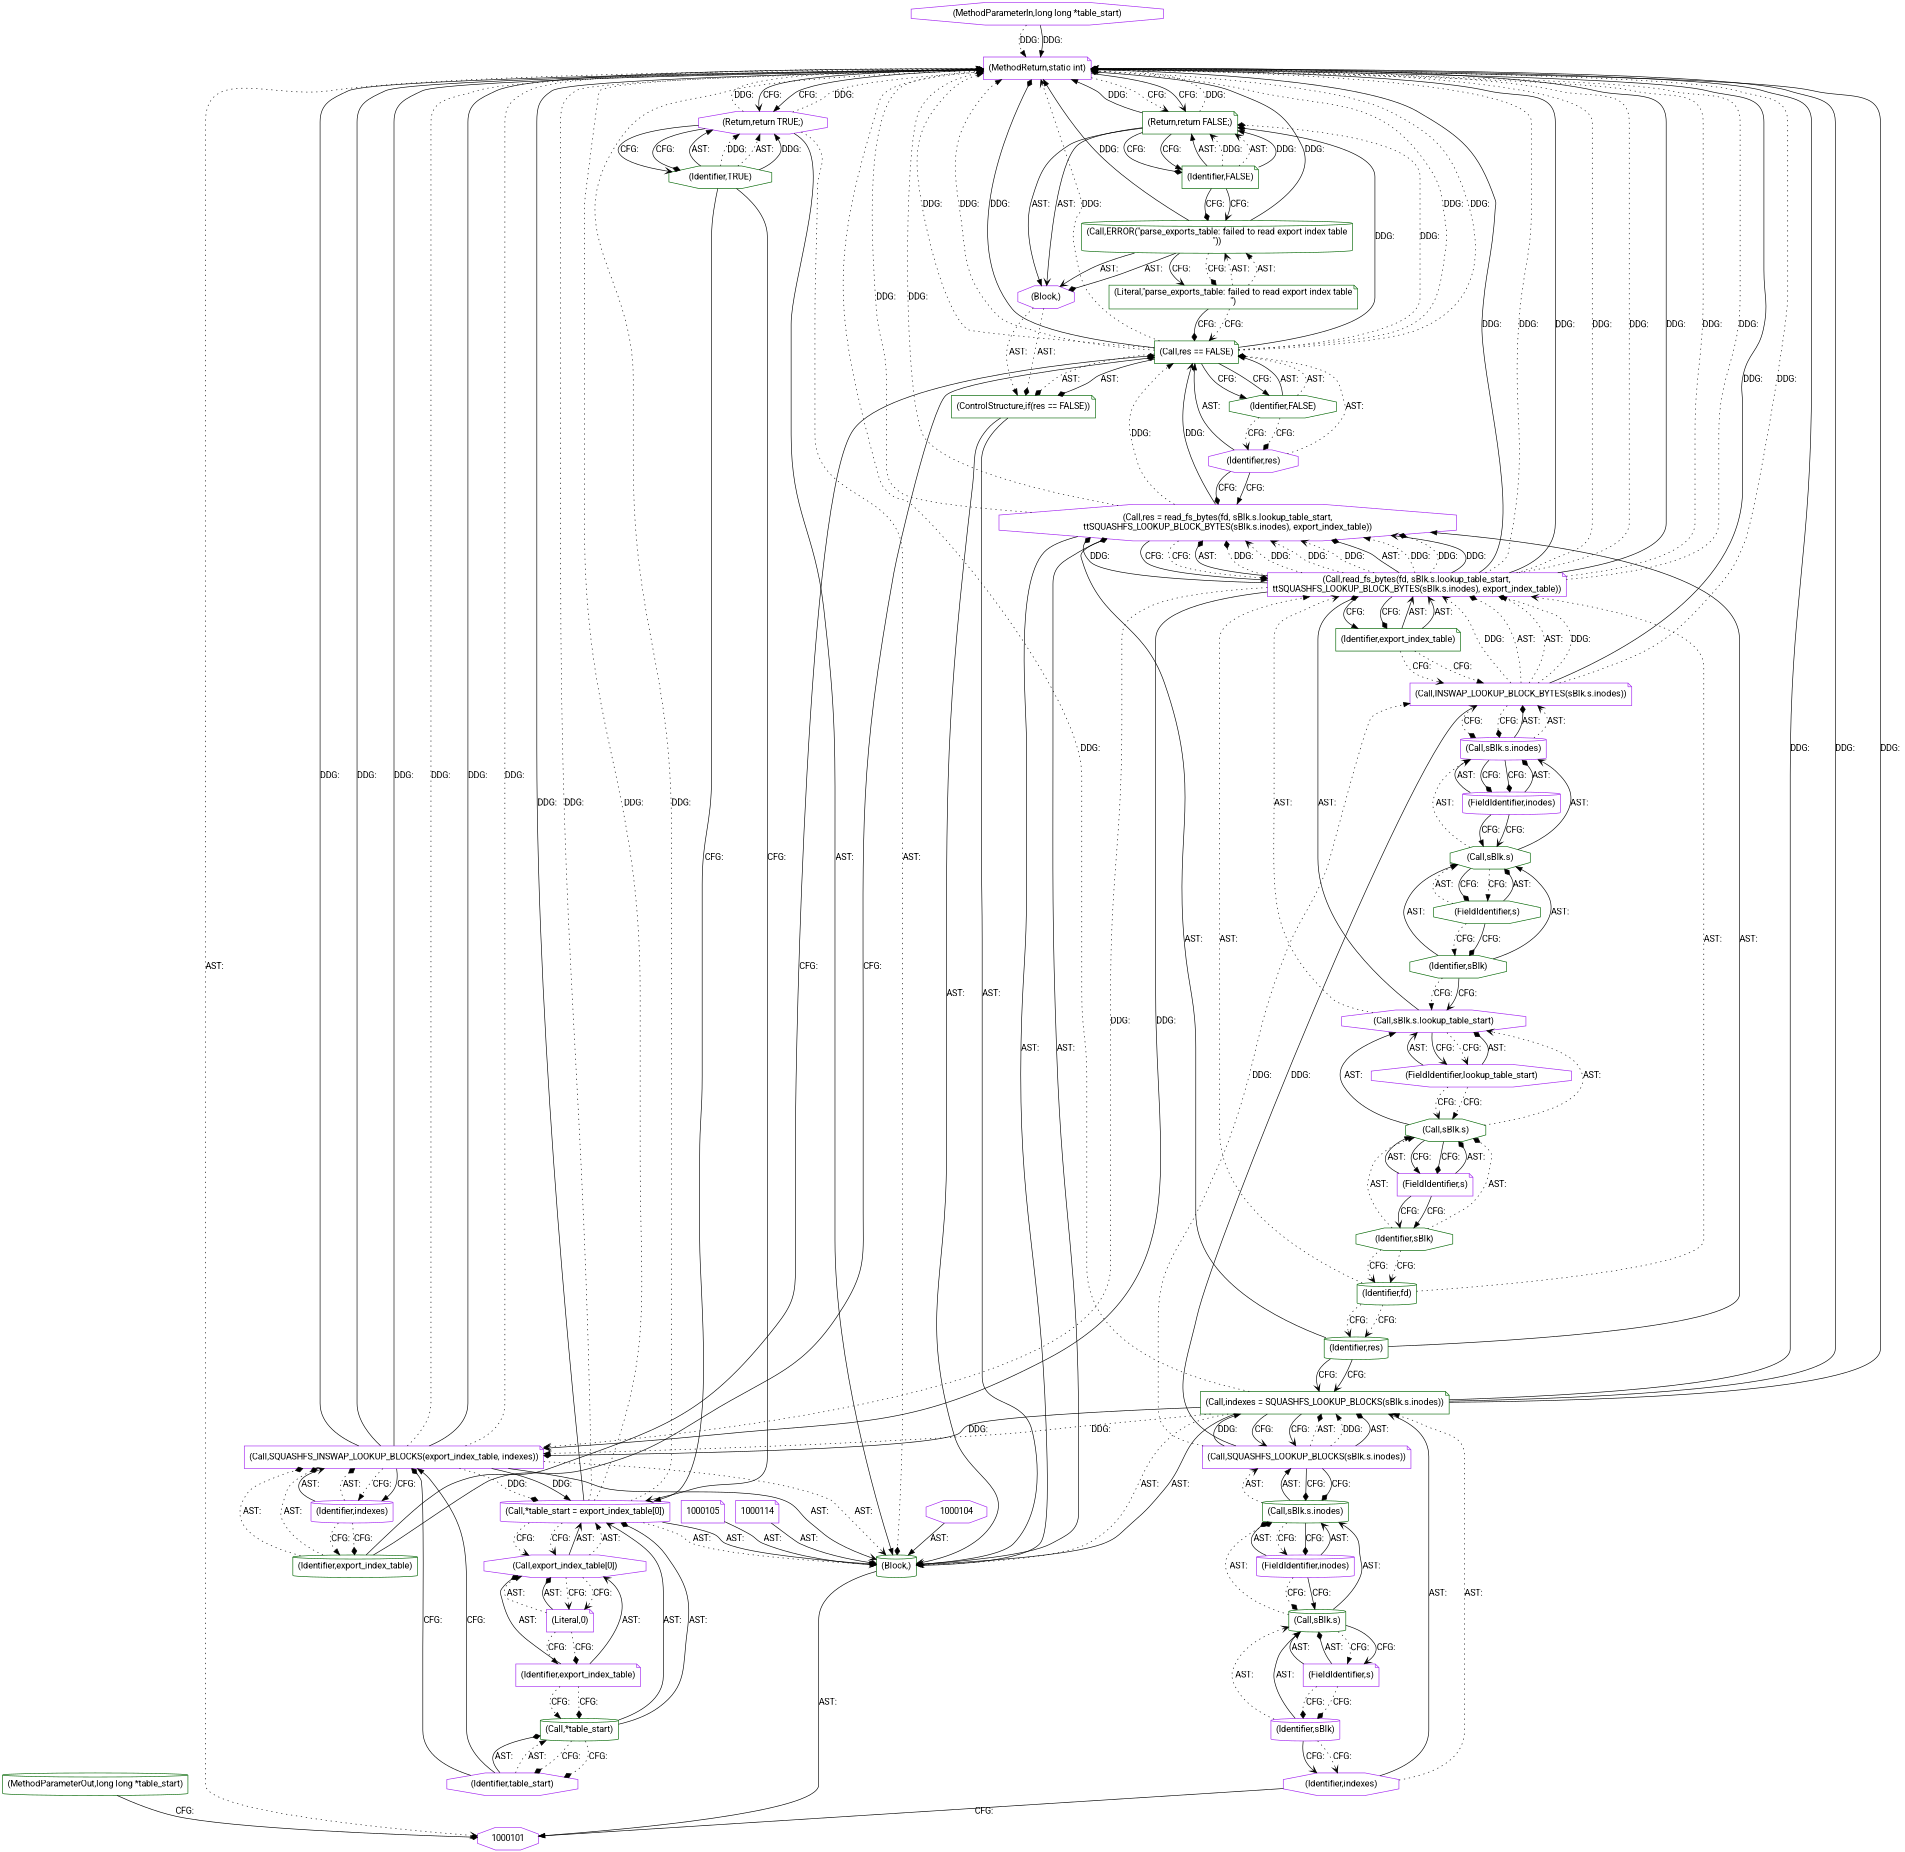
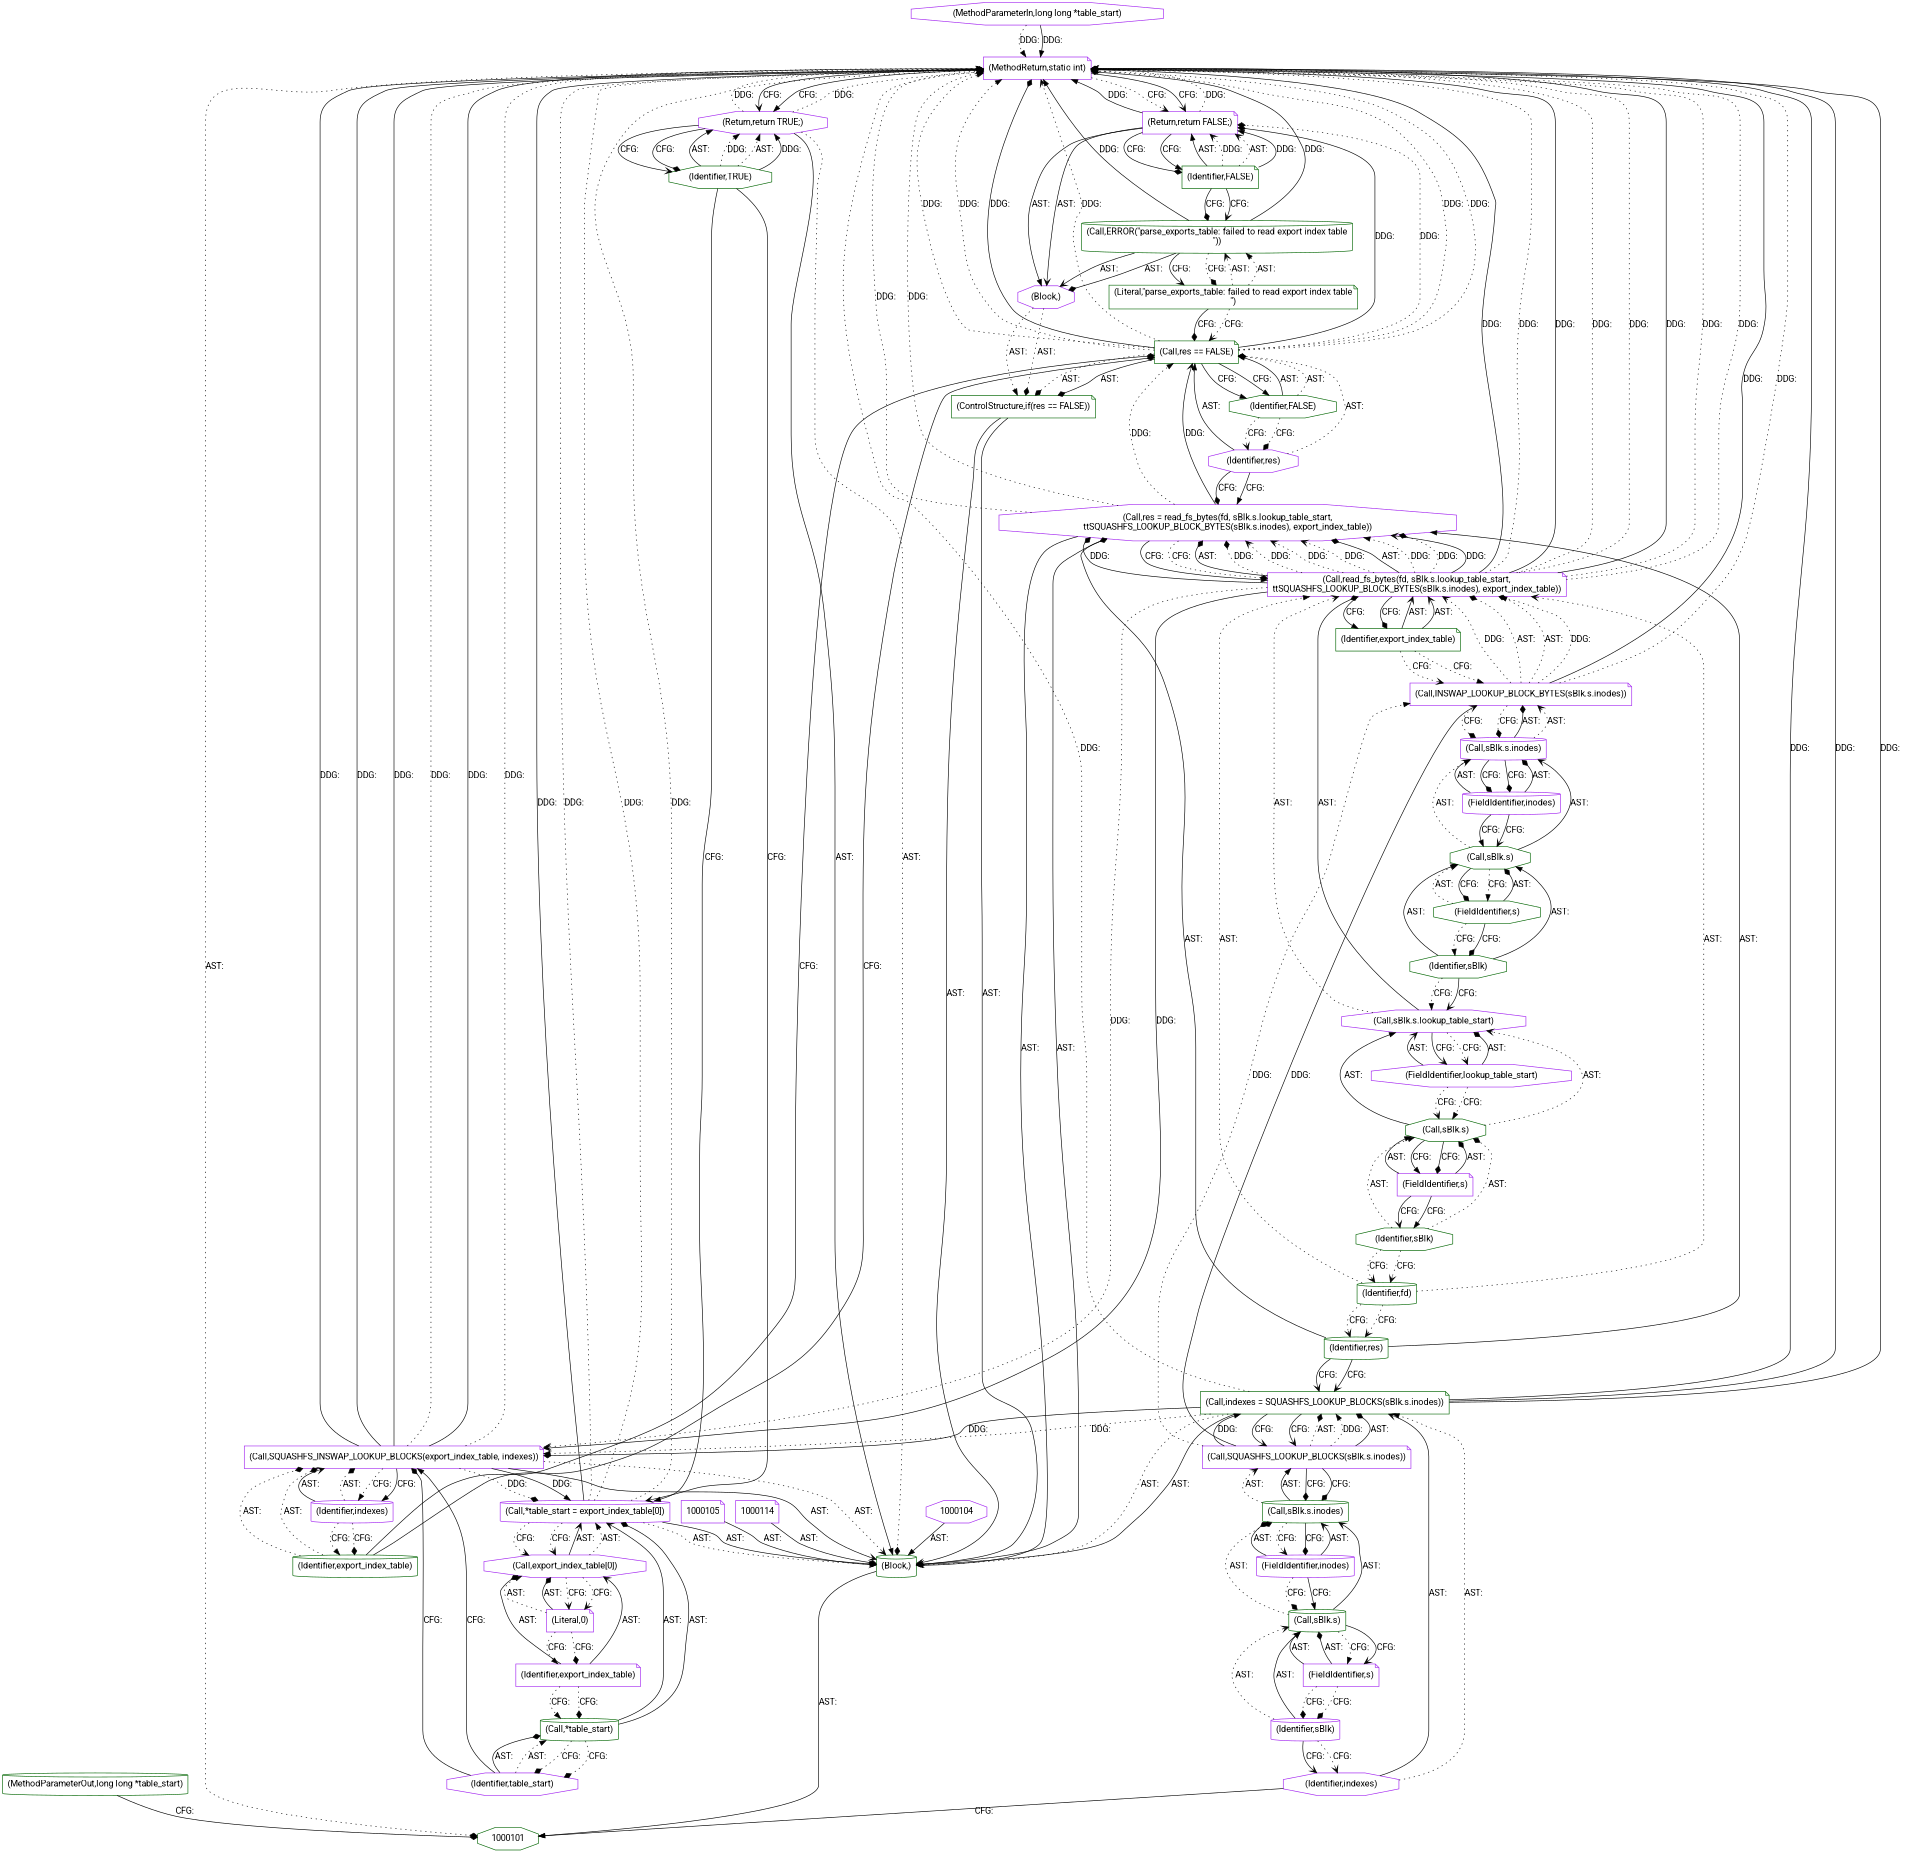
node "(Return,return FALSE;)": color darkgreen -> purple
edge "(MethodReturn,static int)" -> "1000101": arrowhead vee -> diamond
node "1000101": color purple -> darkgreen
